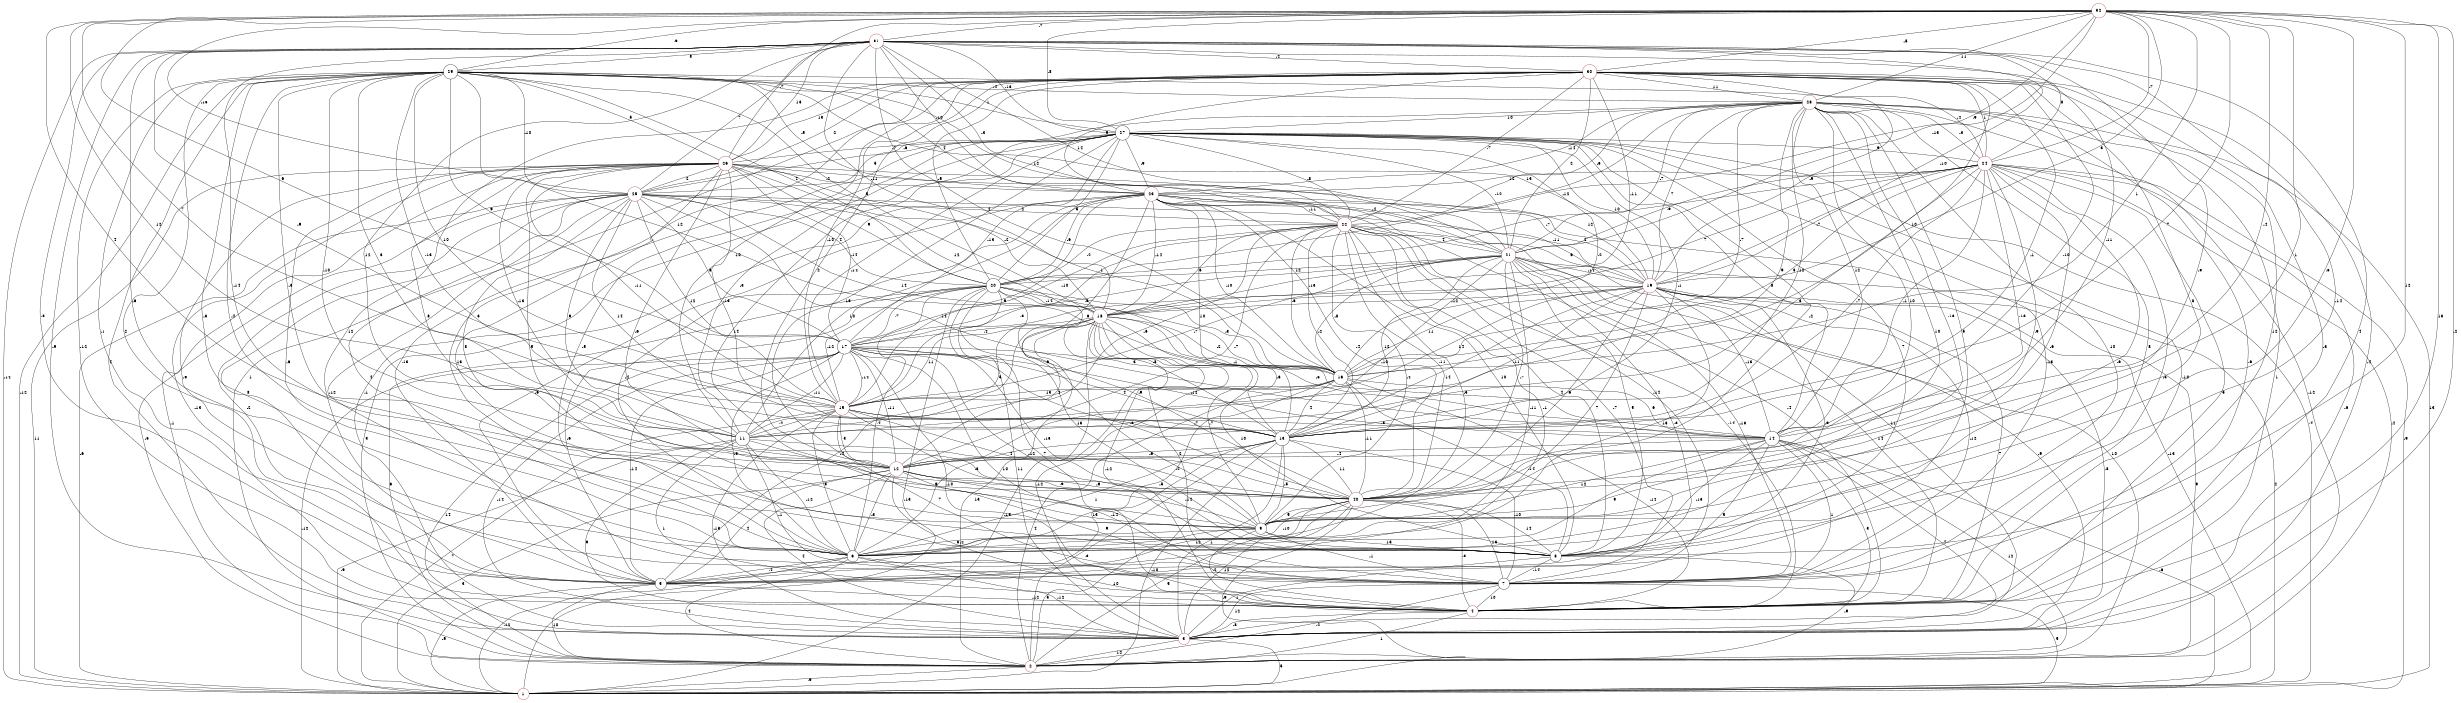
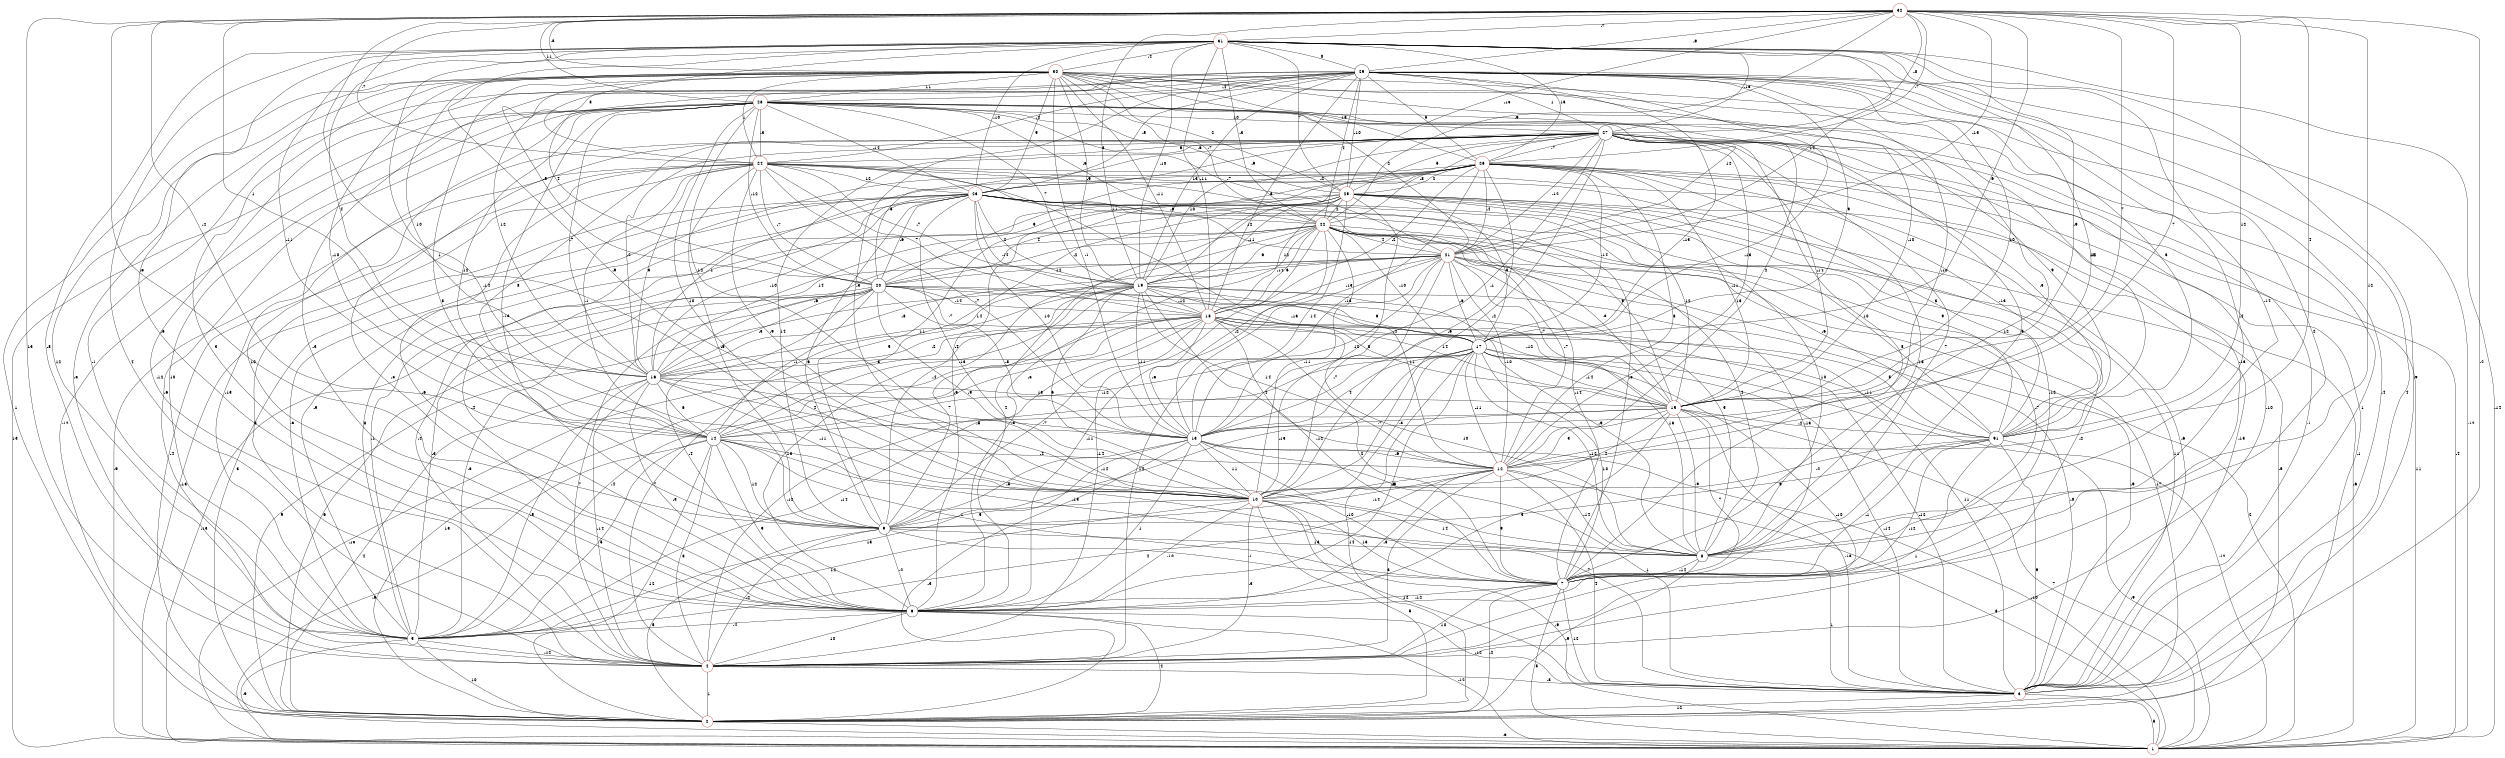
node "19": color brown -> black
node "11": label "11" -> "91"
edge "22" -- "2": label "10" -> "17"
node "40": label "40" -> "10"
edge "7" -- "6": added, label "-12"
